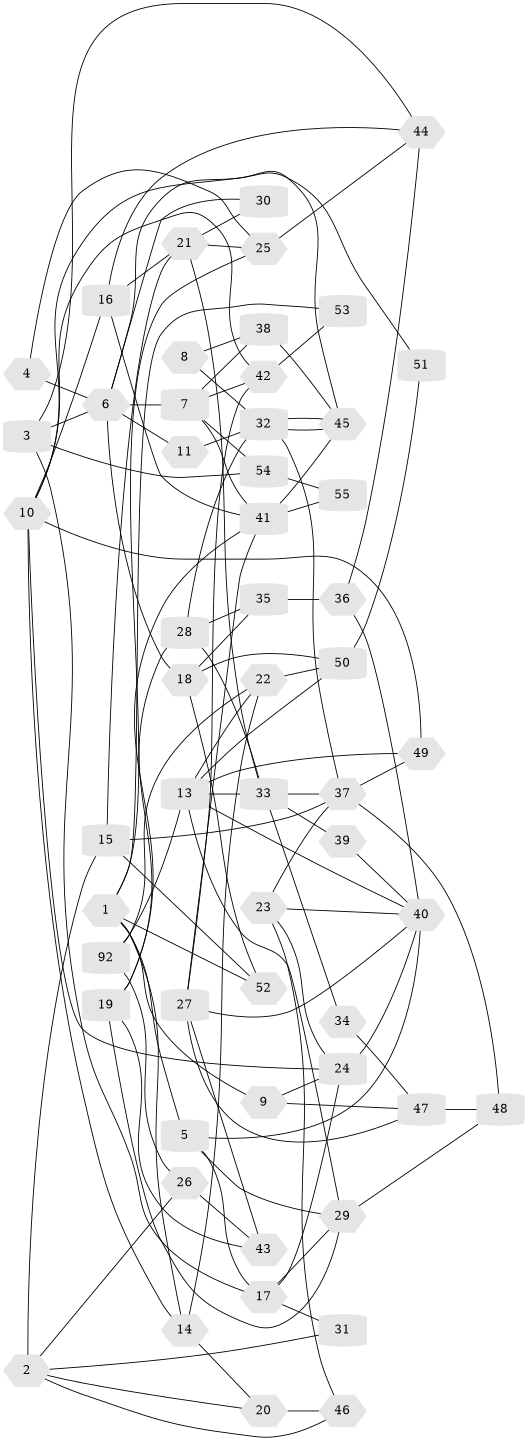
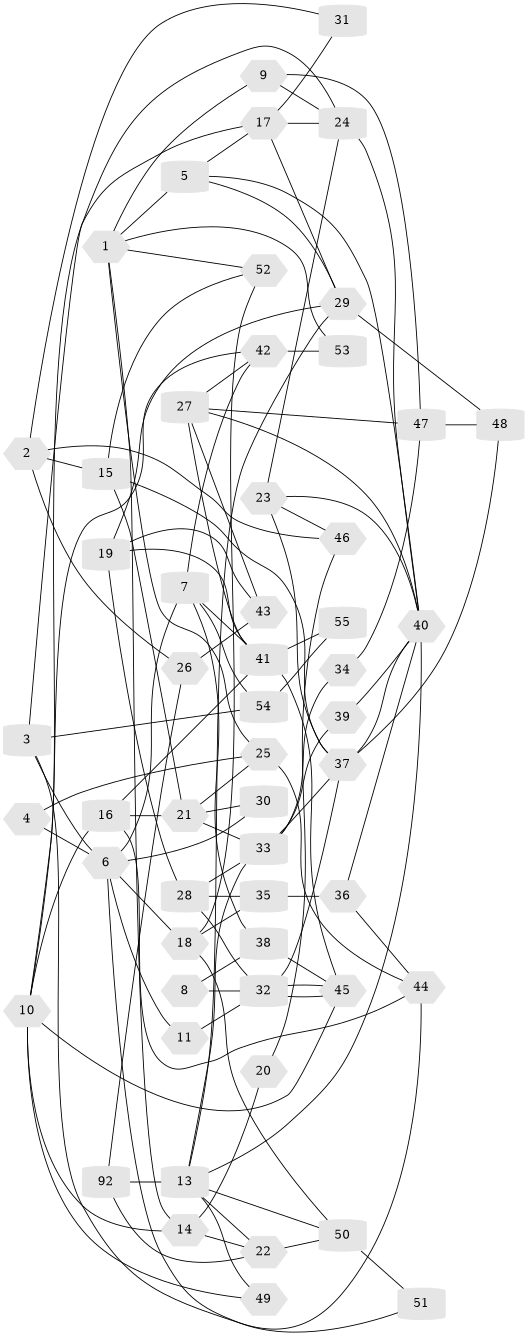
edge "49" -- "37": now "40" -- "37"
edge "2" -- "20": removed
